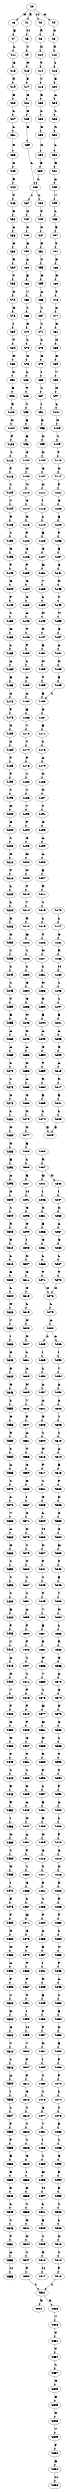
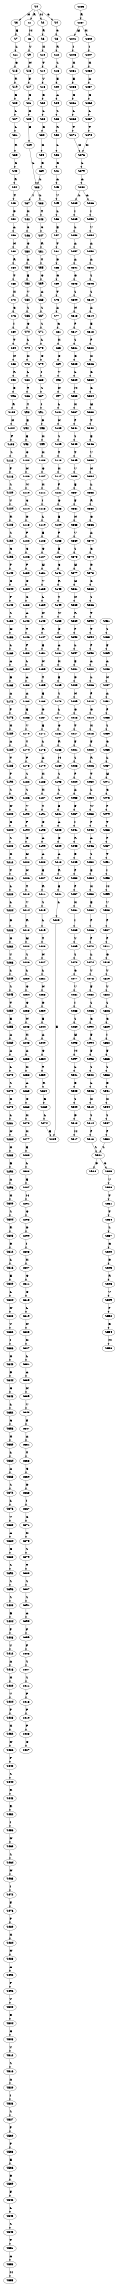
edge "S169" -> "S163": now "S169" -> "S173"
edge "S427" -> "S431": removed, label "T"
